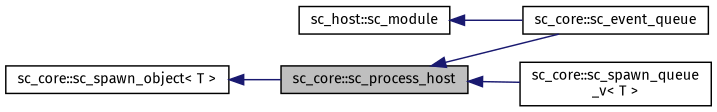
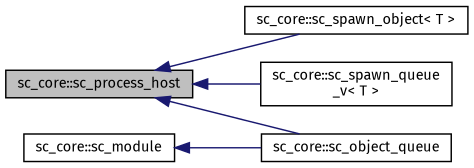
node "sc_host::sc_module": label "sc_host::sc_module" -> "sc_core::sc_module"
node "sc_core::sc_event_queue": label "sc_core::sc_event_queue" -> "sc_core::sc_object_queue"
edge "sc_core::sc_process_host" -> "sc_core::sc_spawn_object< T >": reversed
